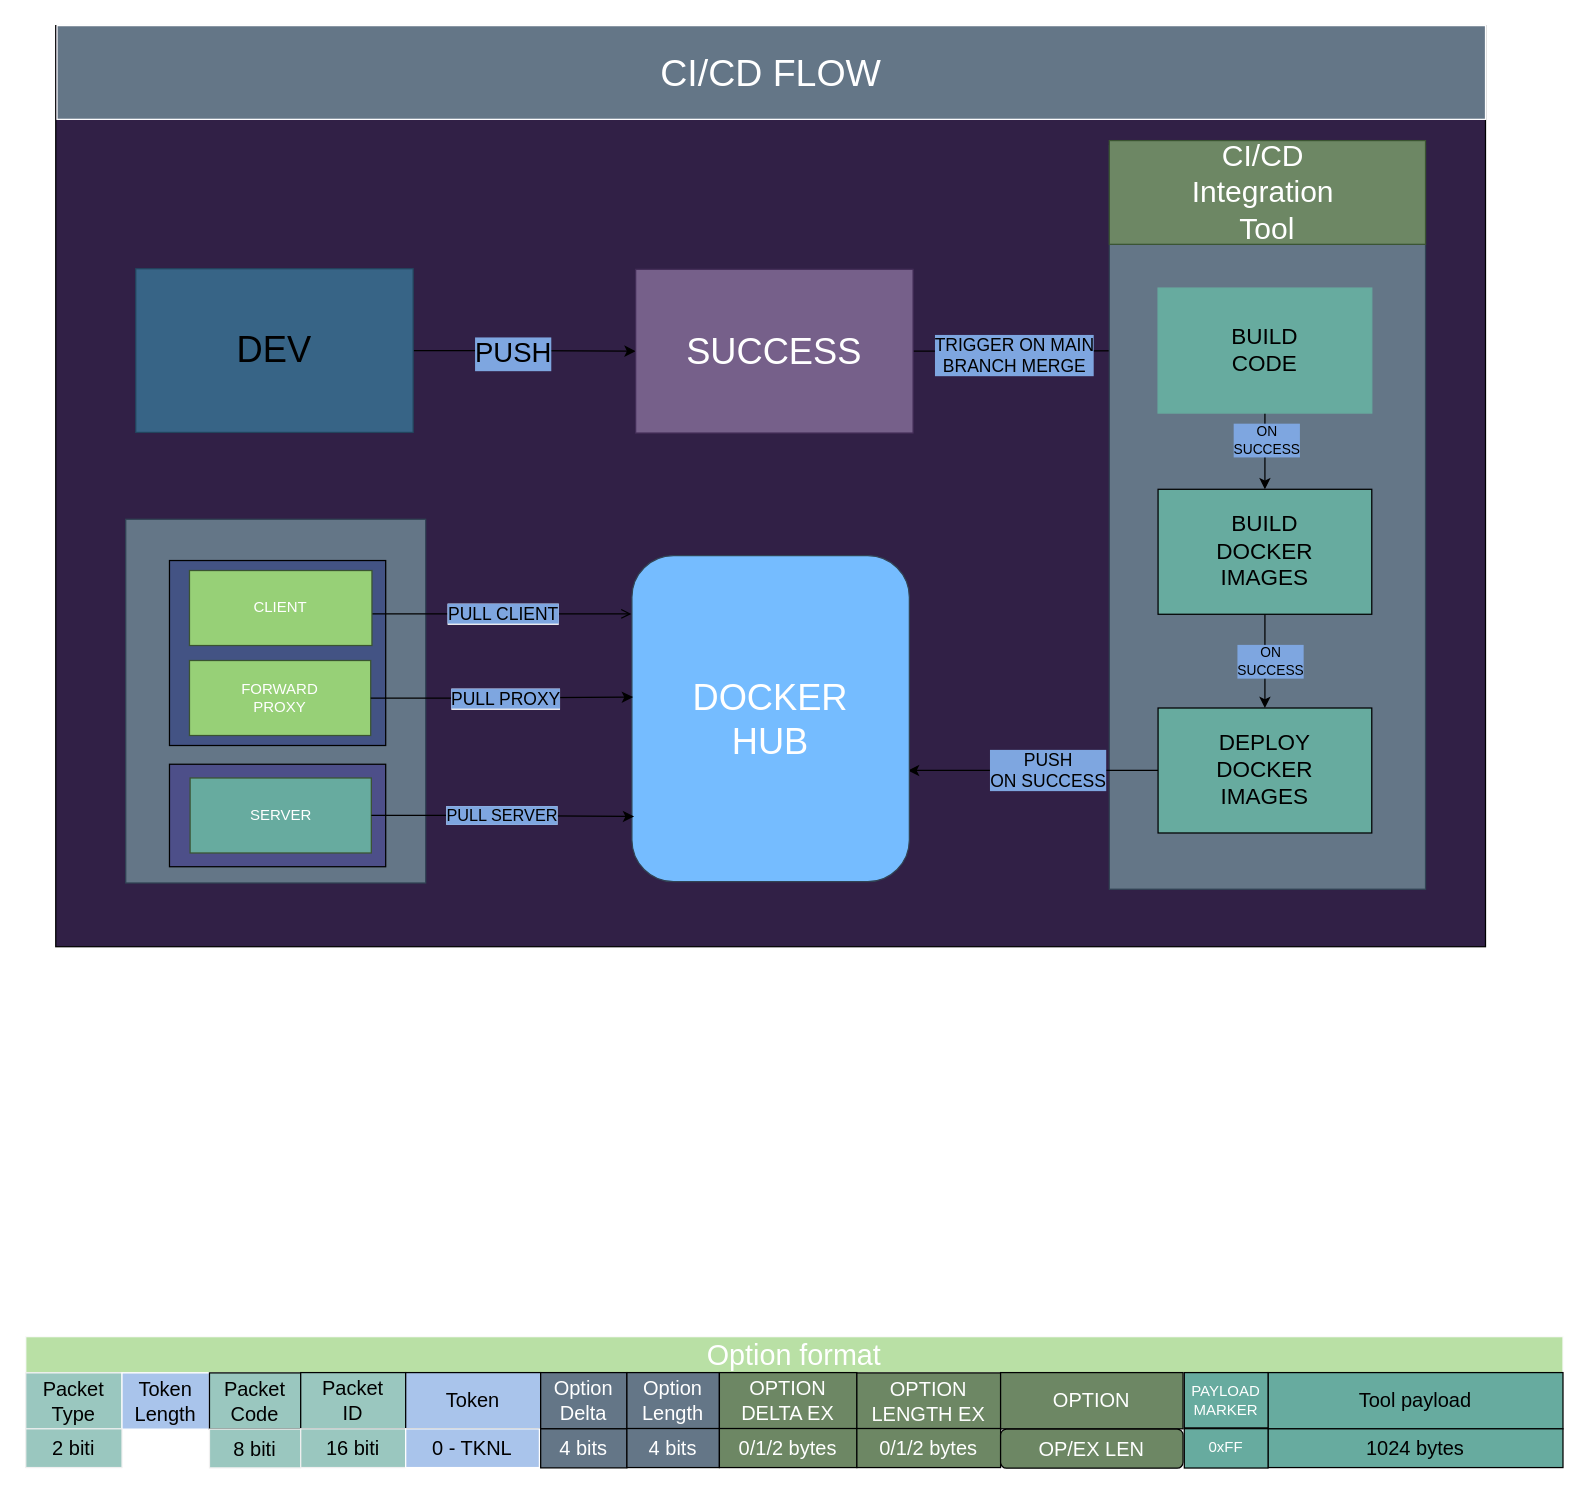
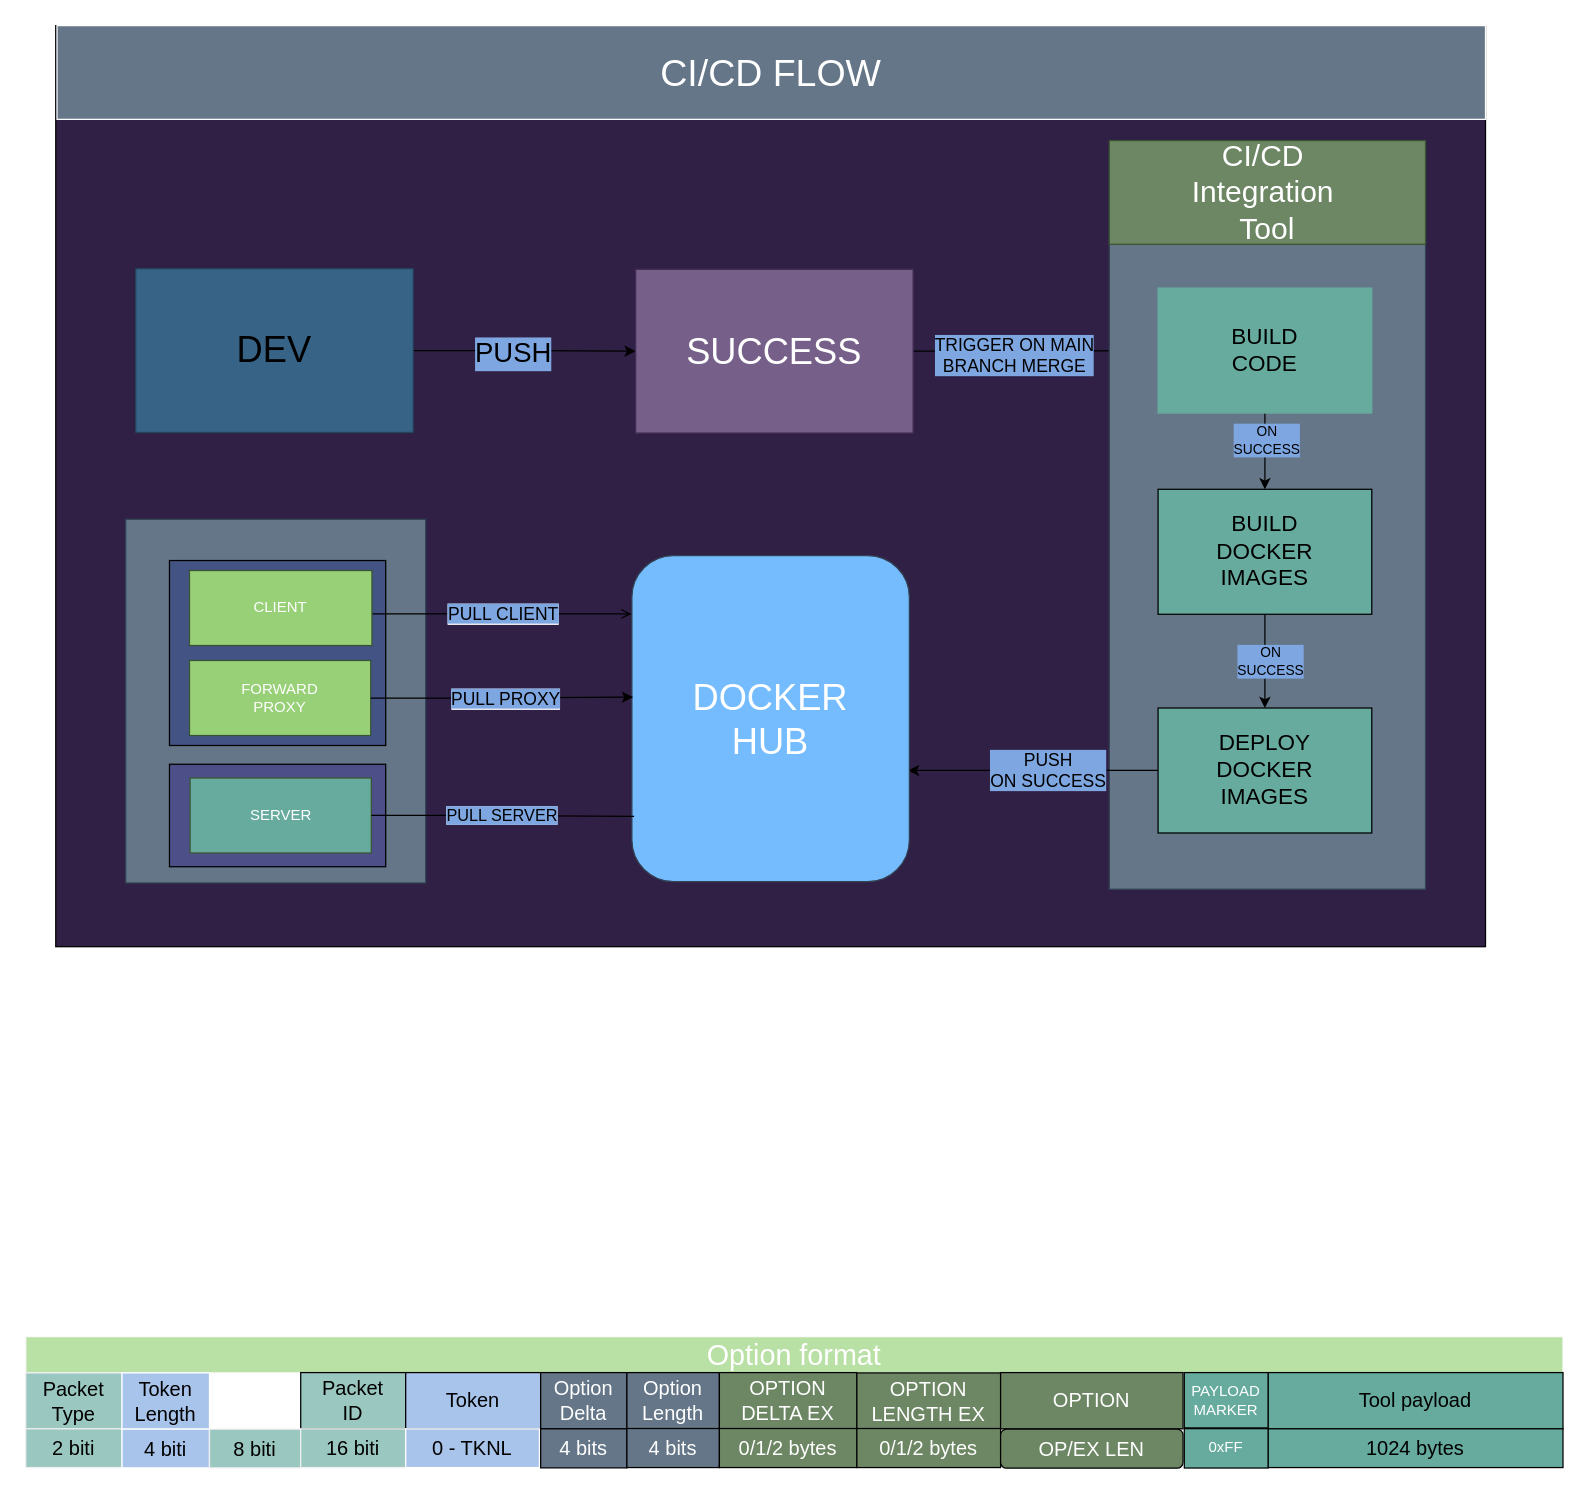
edge "SERVER" -> "DOCKER HUB": arrowhead classic -> none
node "PacketCode": removed
node "4 biti": added
